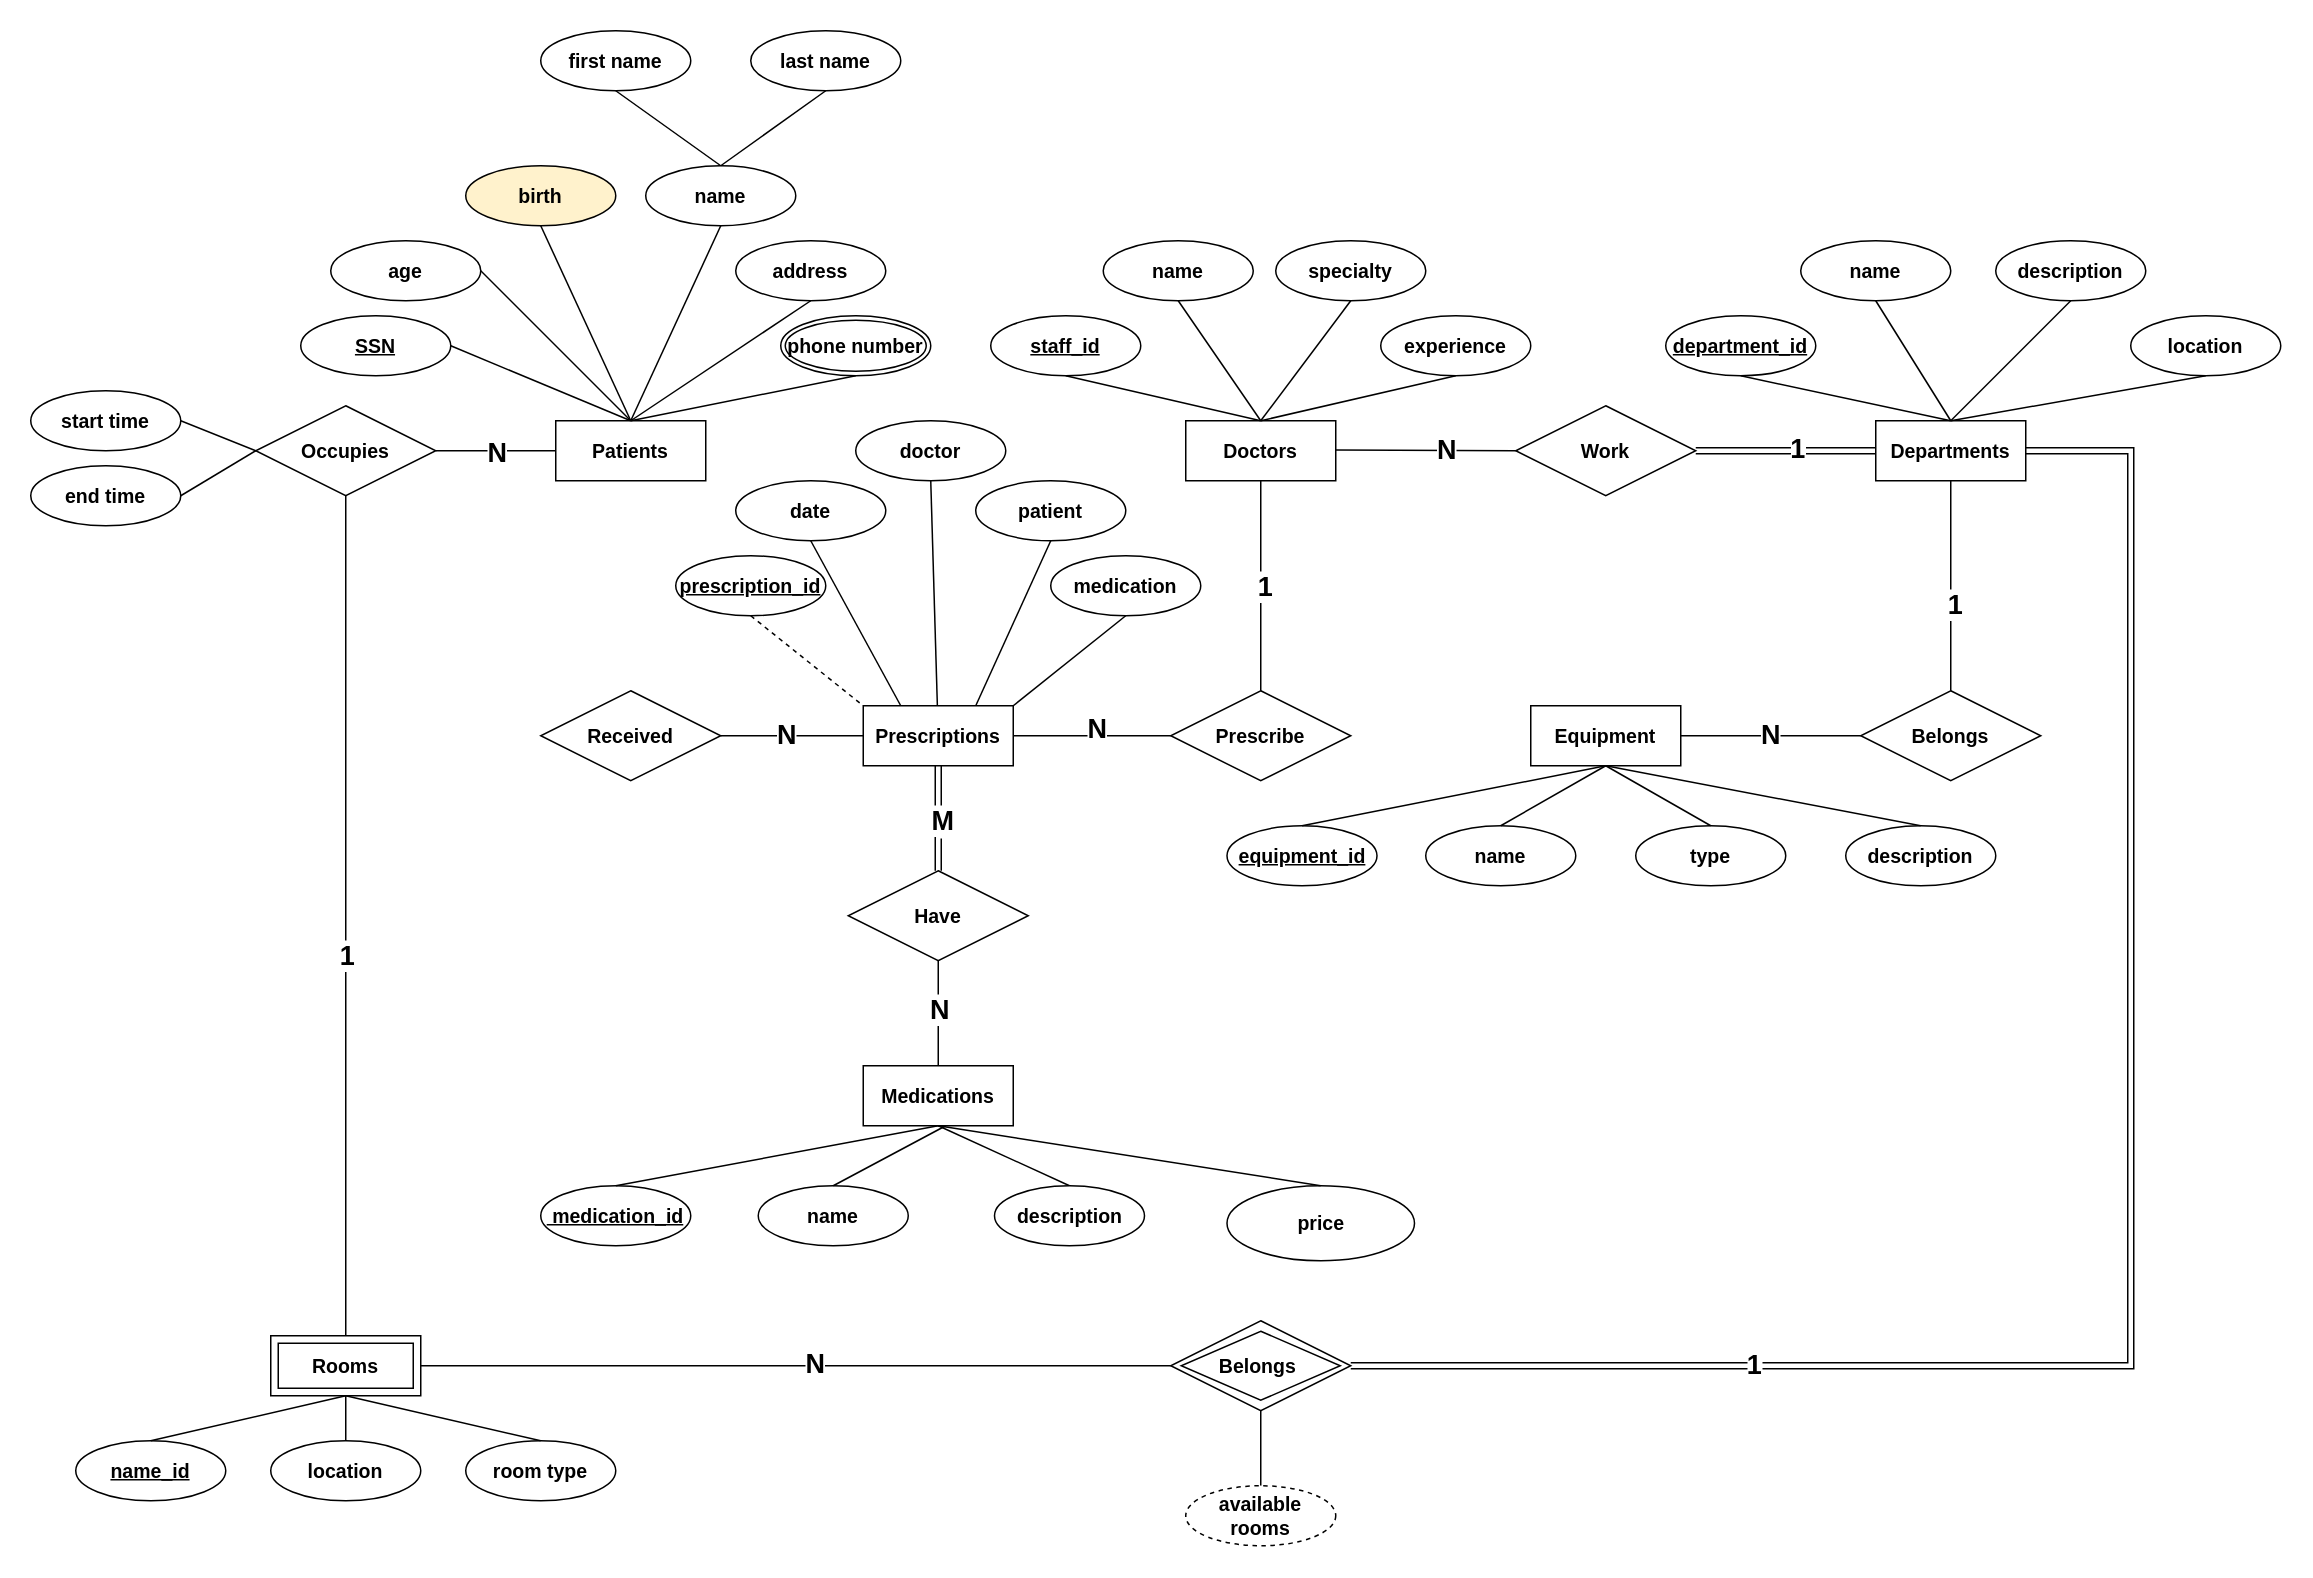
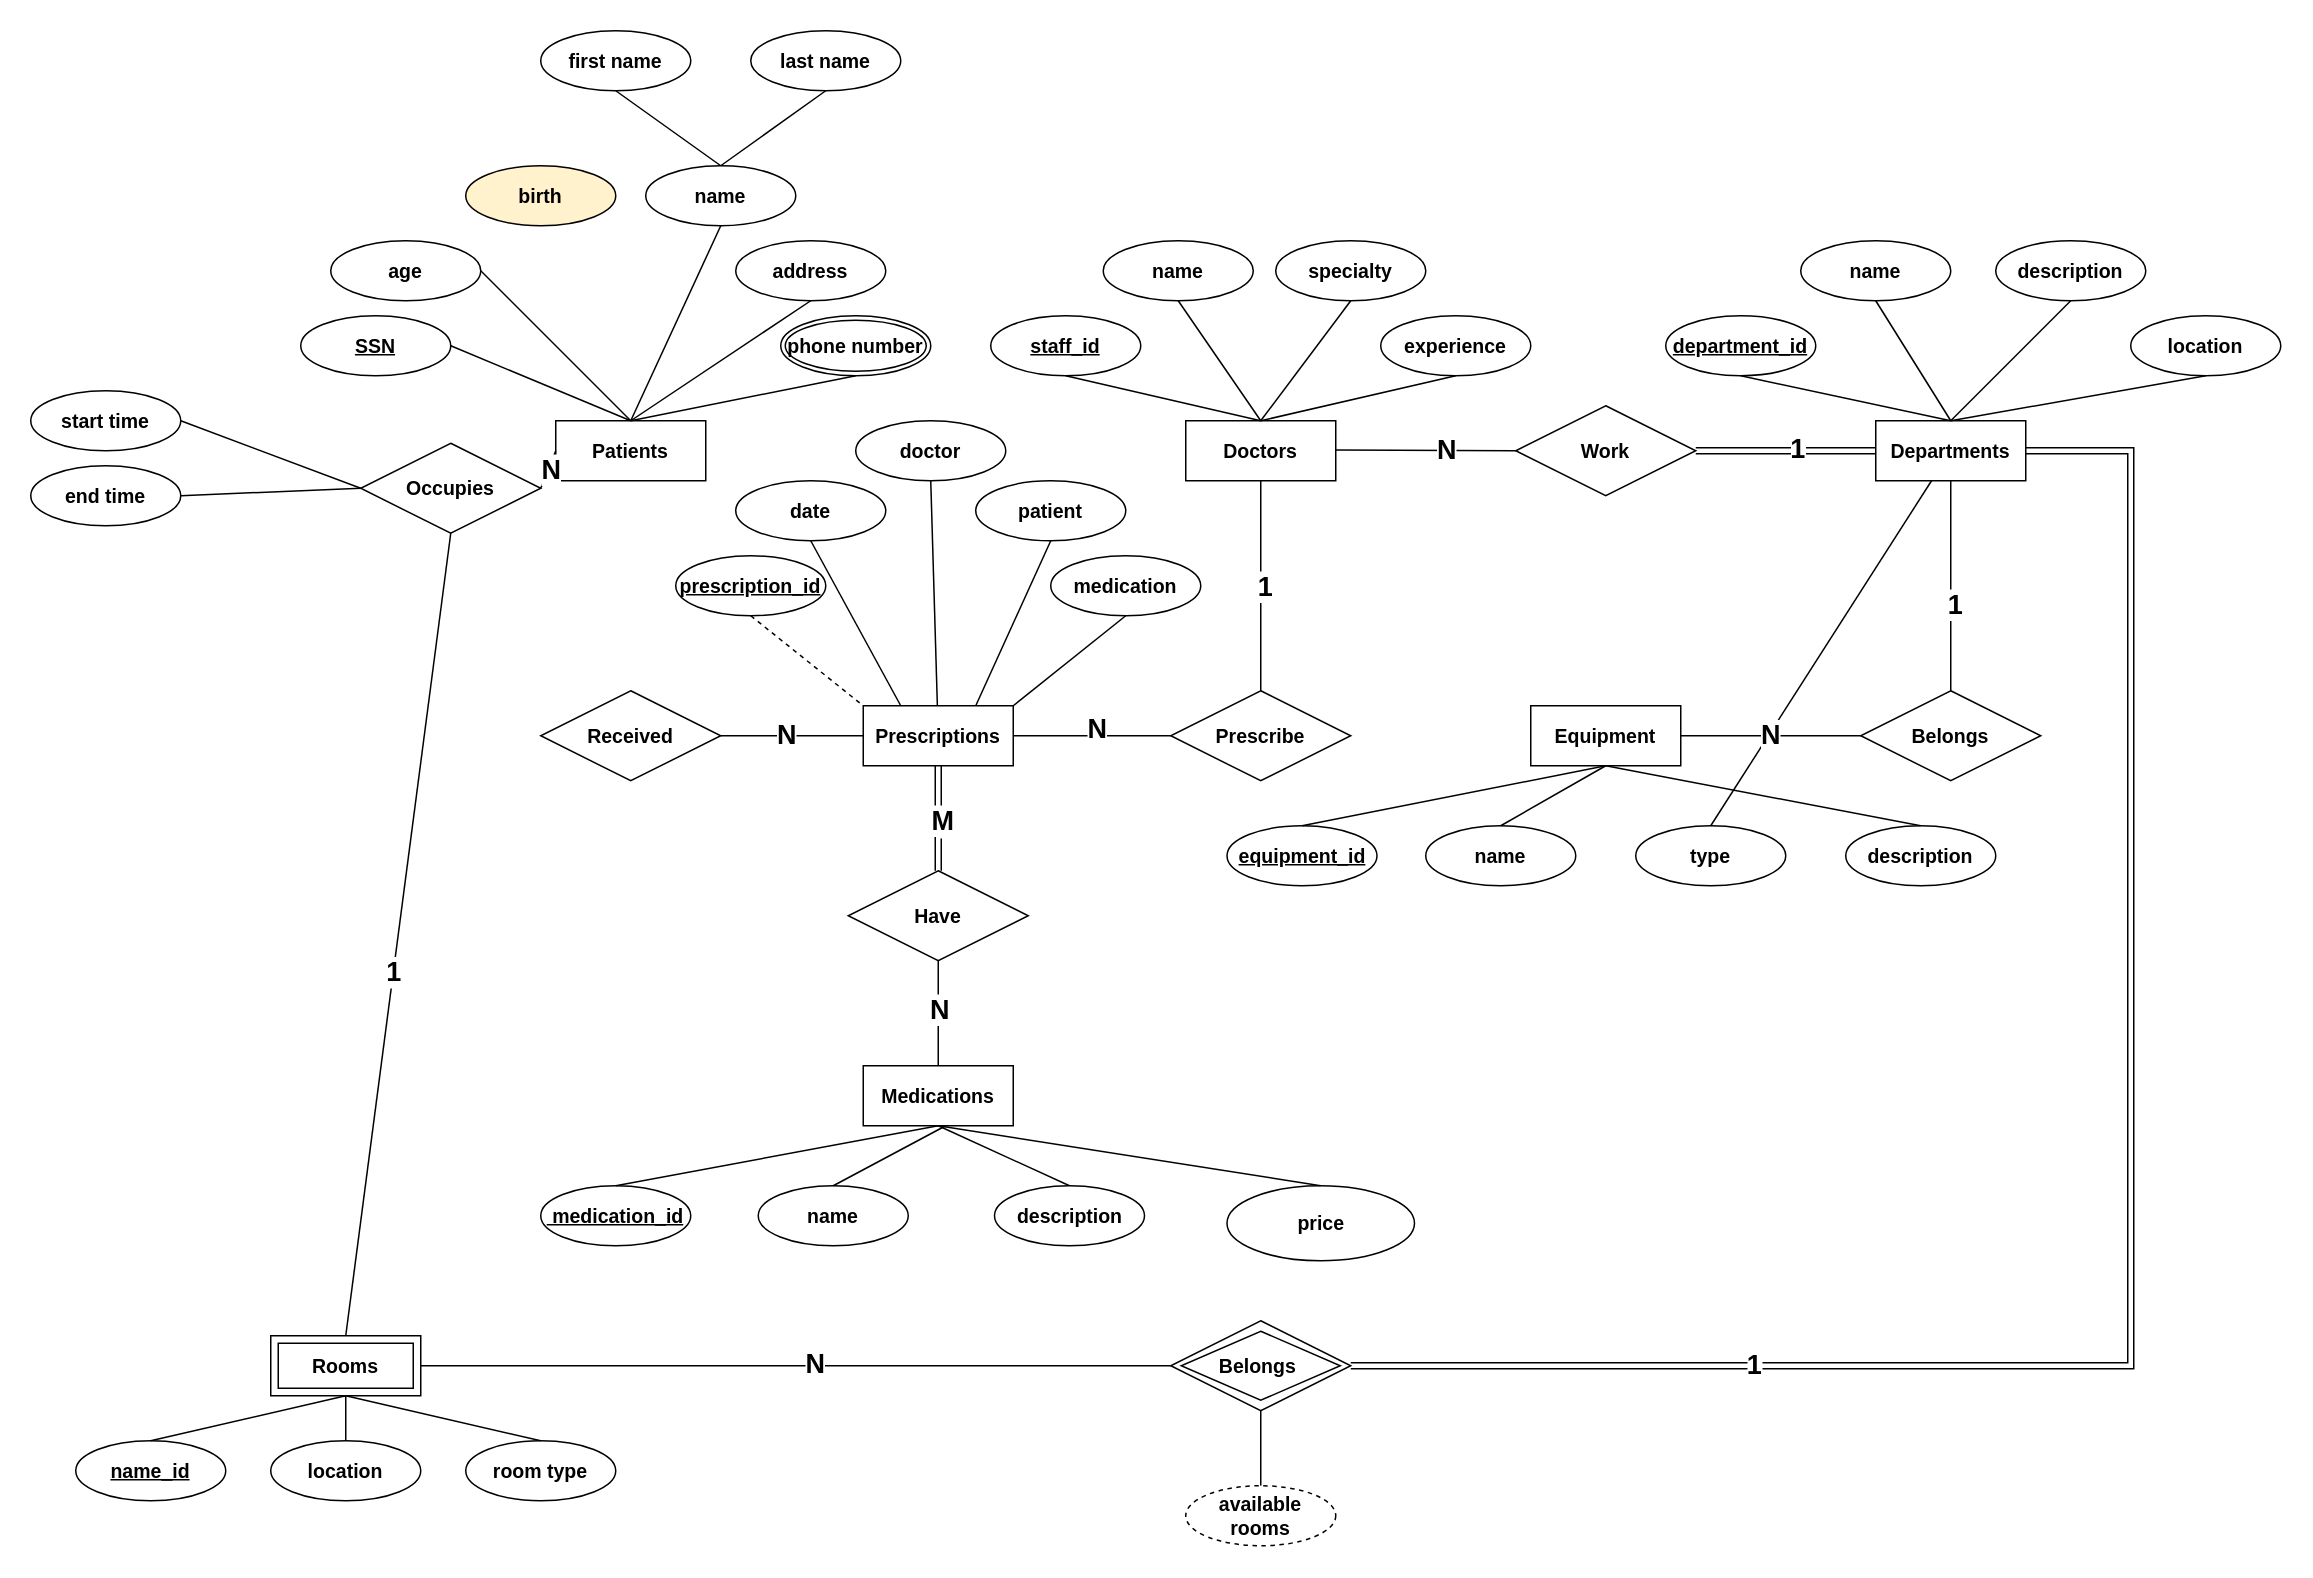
edge "birth" -- "Patients": removed
node "Occupies": moved (346, 451) -> (451, 488)
edge "Equipment" -- "type": now "Departments" -- "type"
